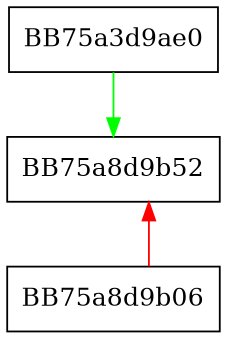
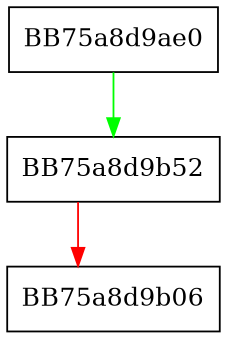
node "BB75a3d9ae0": label "BB75a3d9ae0" -> "BB75a8d9ae0"
edge "BB75a8d9b06" -> "BB75a8d9b52": reversed
